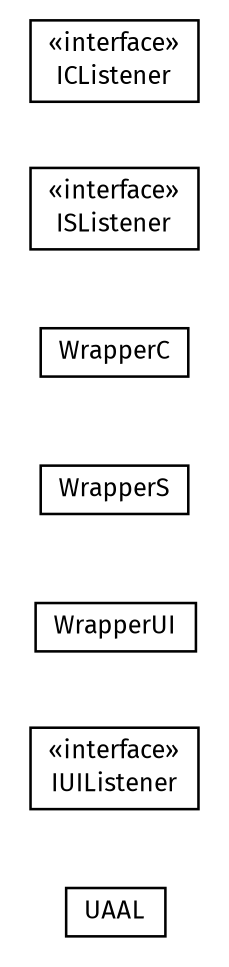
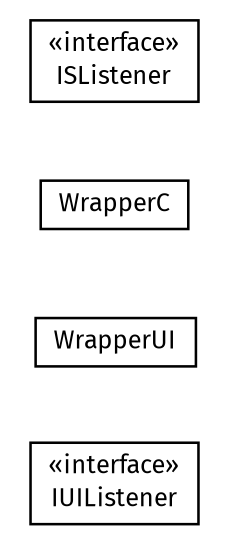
node "ICListener": removed
node "WrapperS": removed
node "UAAL": removed
